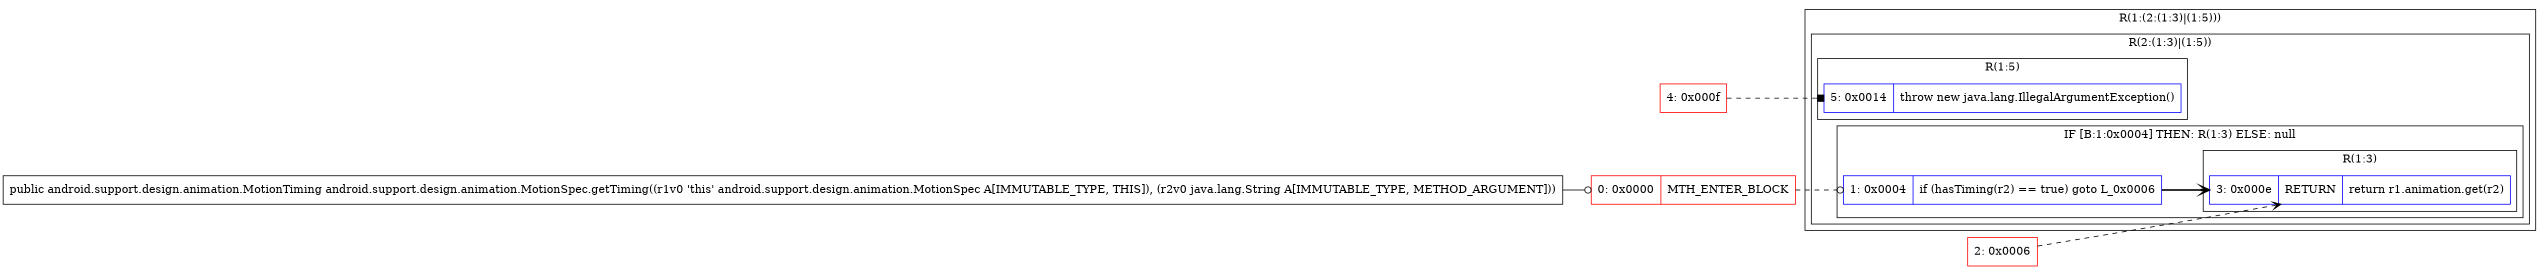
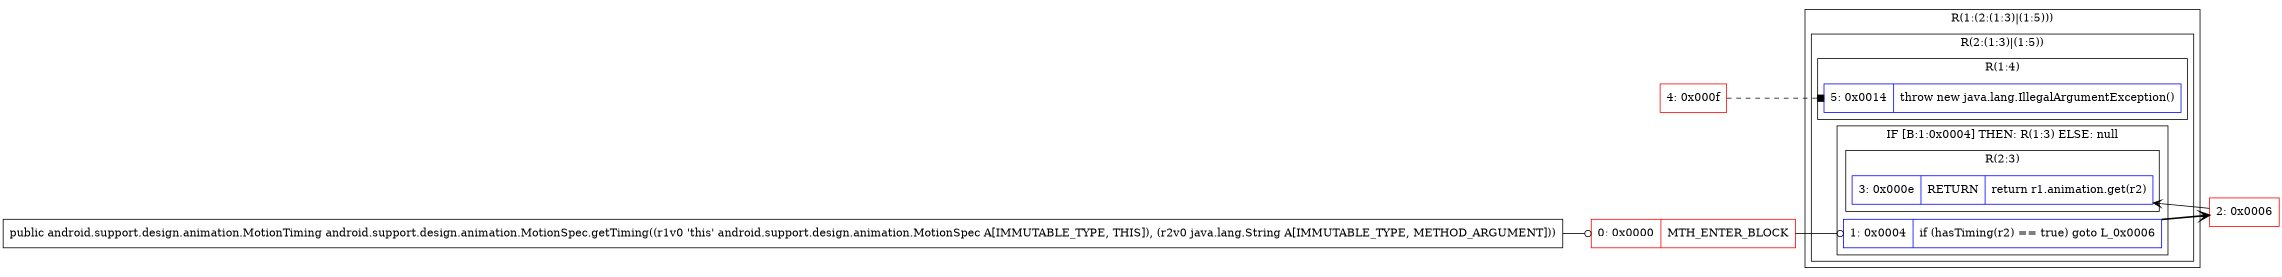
cluster "R(1:5)": label "R(1:5)" -> "R(1:4)"
cluster "R(1:3)": label "R(1:3)" -> "R(2:3)"
edge "0: 0x0000" -> "1: 0x0004": style dashed -> solid
edge "1: 0x0004" -> "3: 0x000e": now "1: 0x0004" -> "2: 0x0006"
edge "2: 0x0006" -> "3: 0x000e": style dashed -> solid
